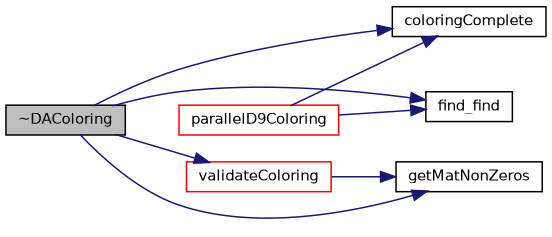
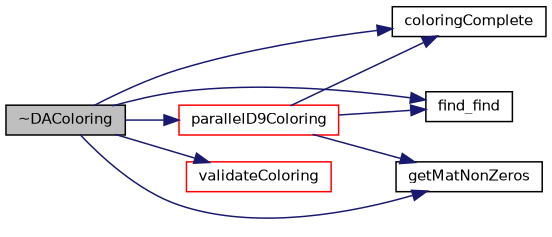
edge "~DAColoring" -> "parallelD9Coloring": added
edge "validateColoring" -> "getMatNonZeros": now "parallelD9Coloring" -> "getMatNonZeros"
